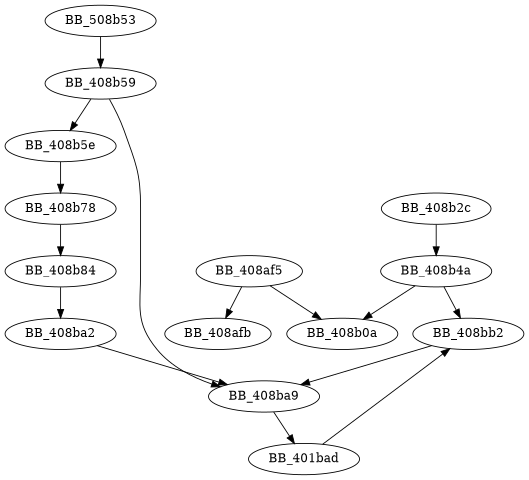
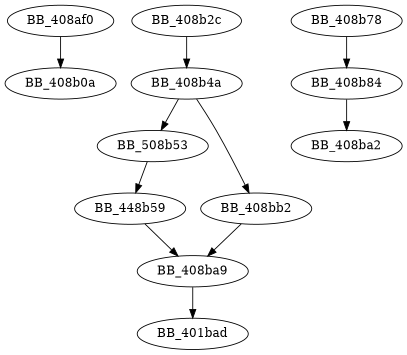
node "BB_408b59": label "BB_408b59" -> "BB_448b59"
node "BB_408b5e": removed
node "BB_408af5": label "BB_408af5" -> "BB_408af0"
edge "BB_408b4a" -> "BB_408b0a": now "BB_408b4a" -> "BB_508b53"
node "BB_408afb": removed
edge "BB_408ba2" -> "BB_408ba9": removed
edge "BB_401bad" -> "BB_408bb2": removed
